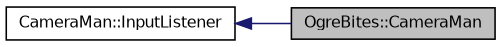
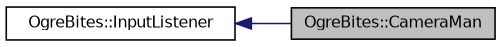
node "CameraMan::InputListener": label "CameraMan::InputListener" -> "OgreBites::InputListener"
